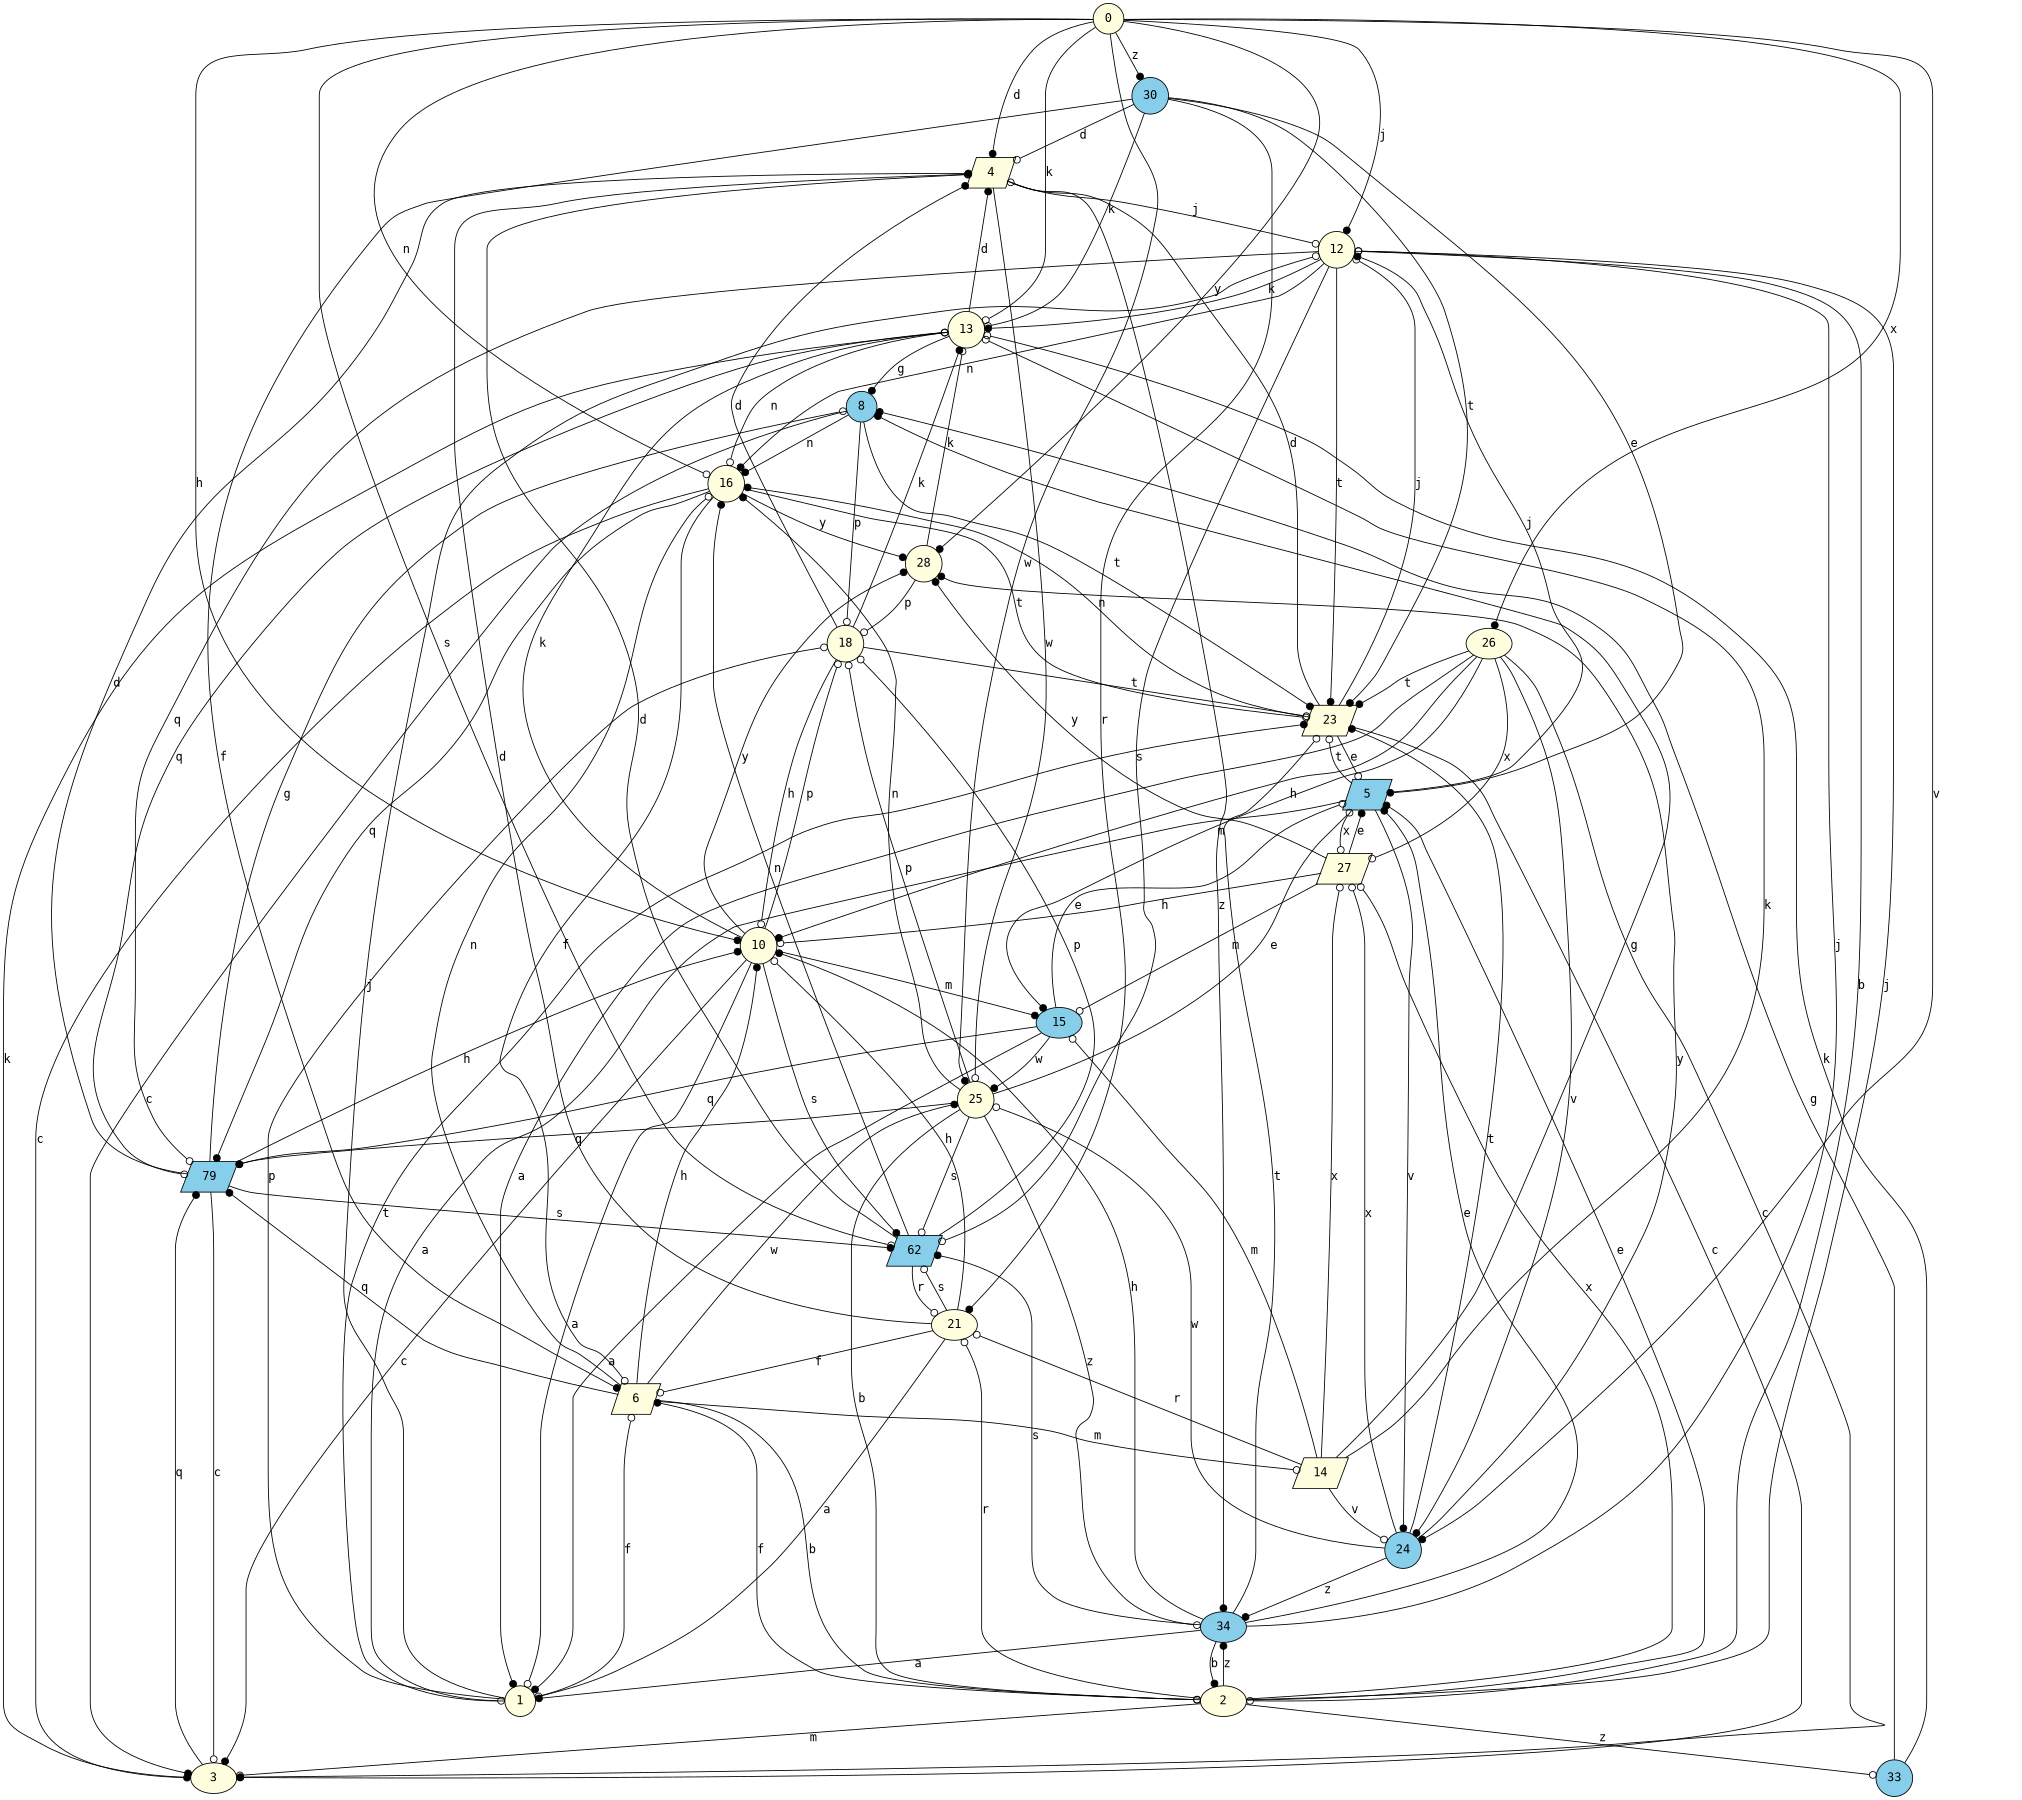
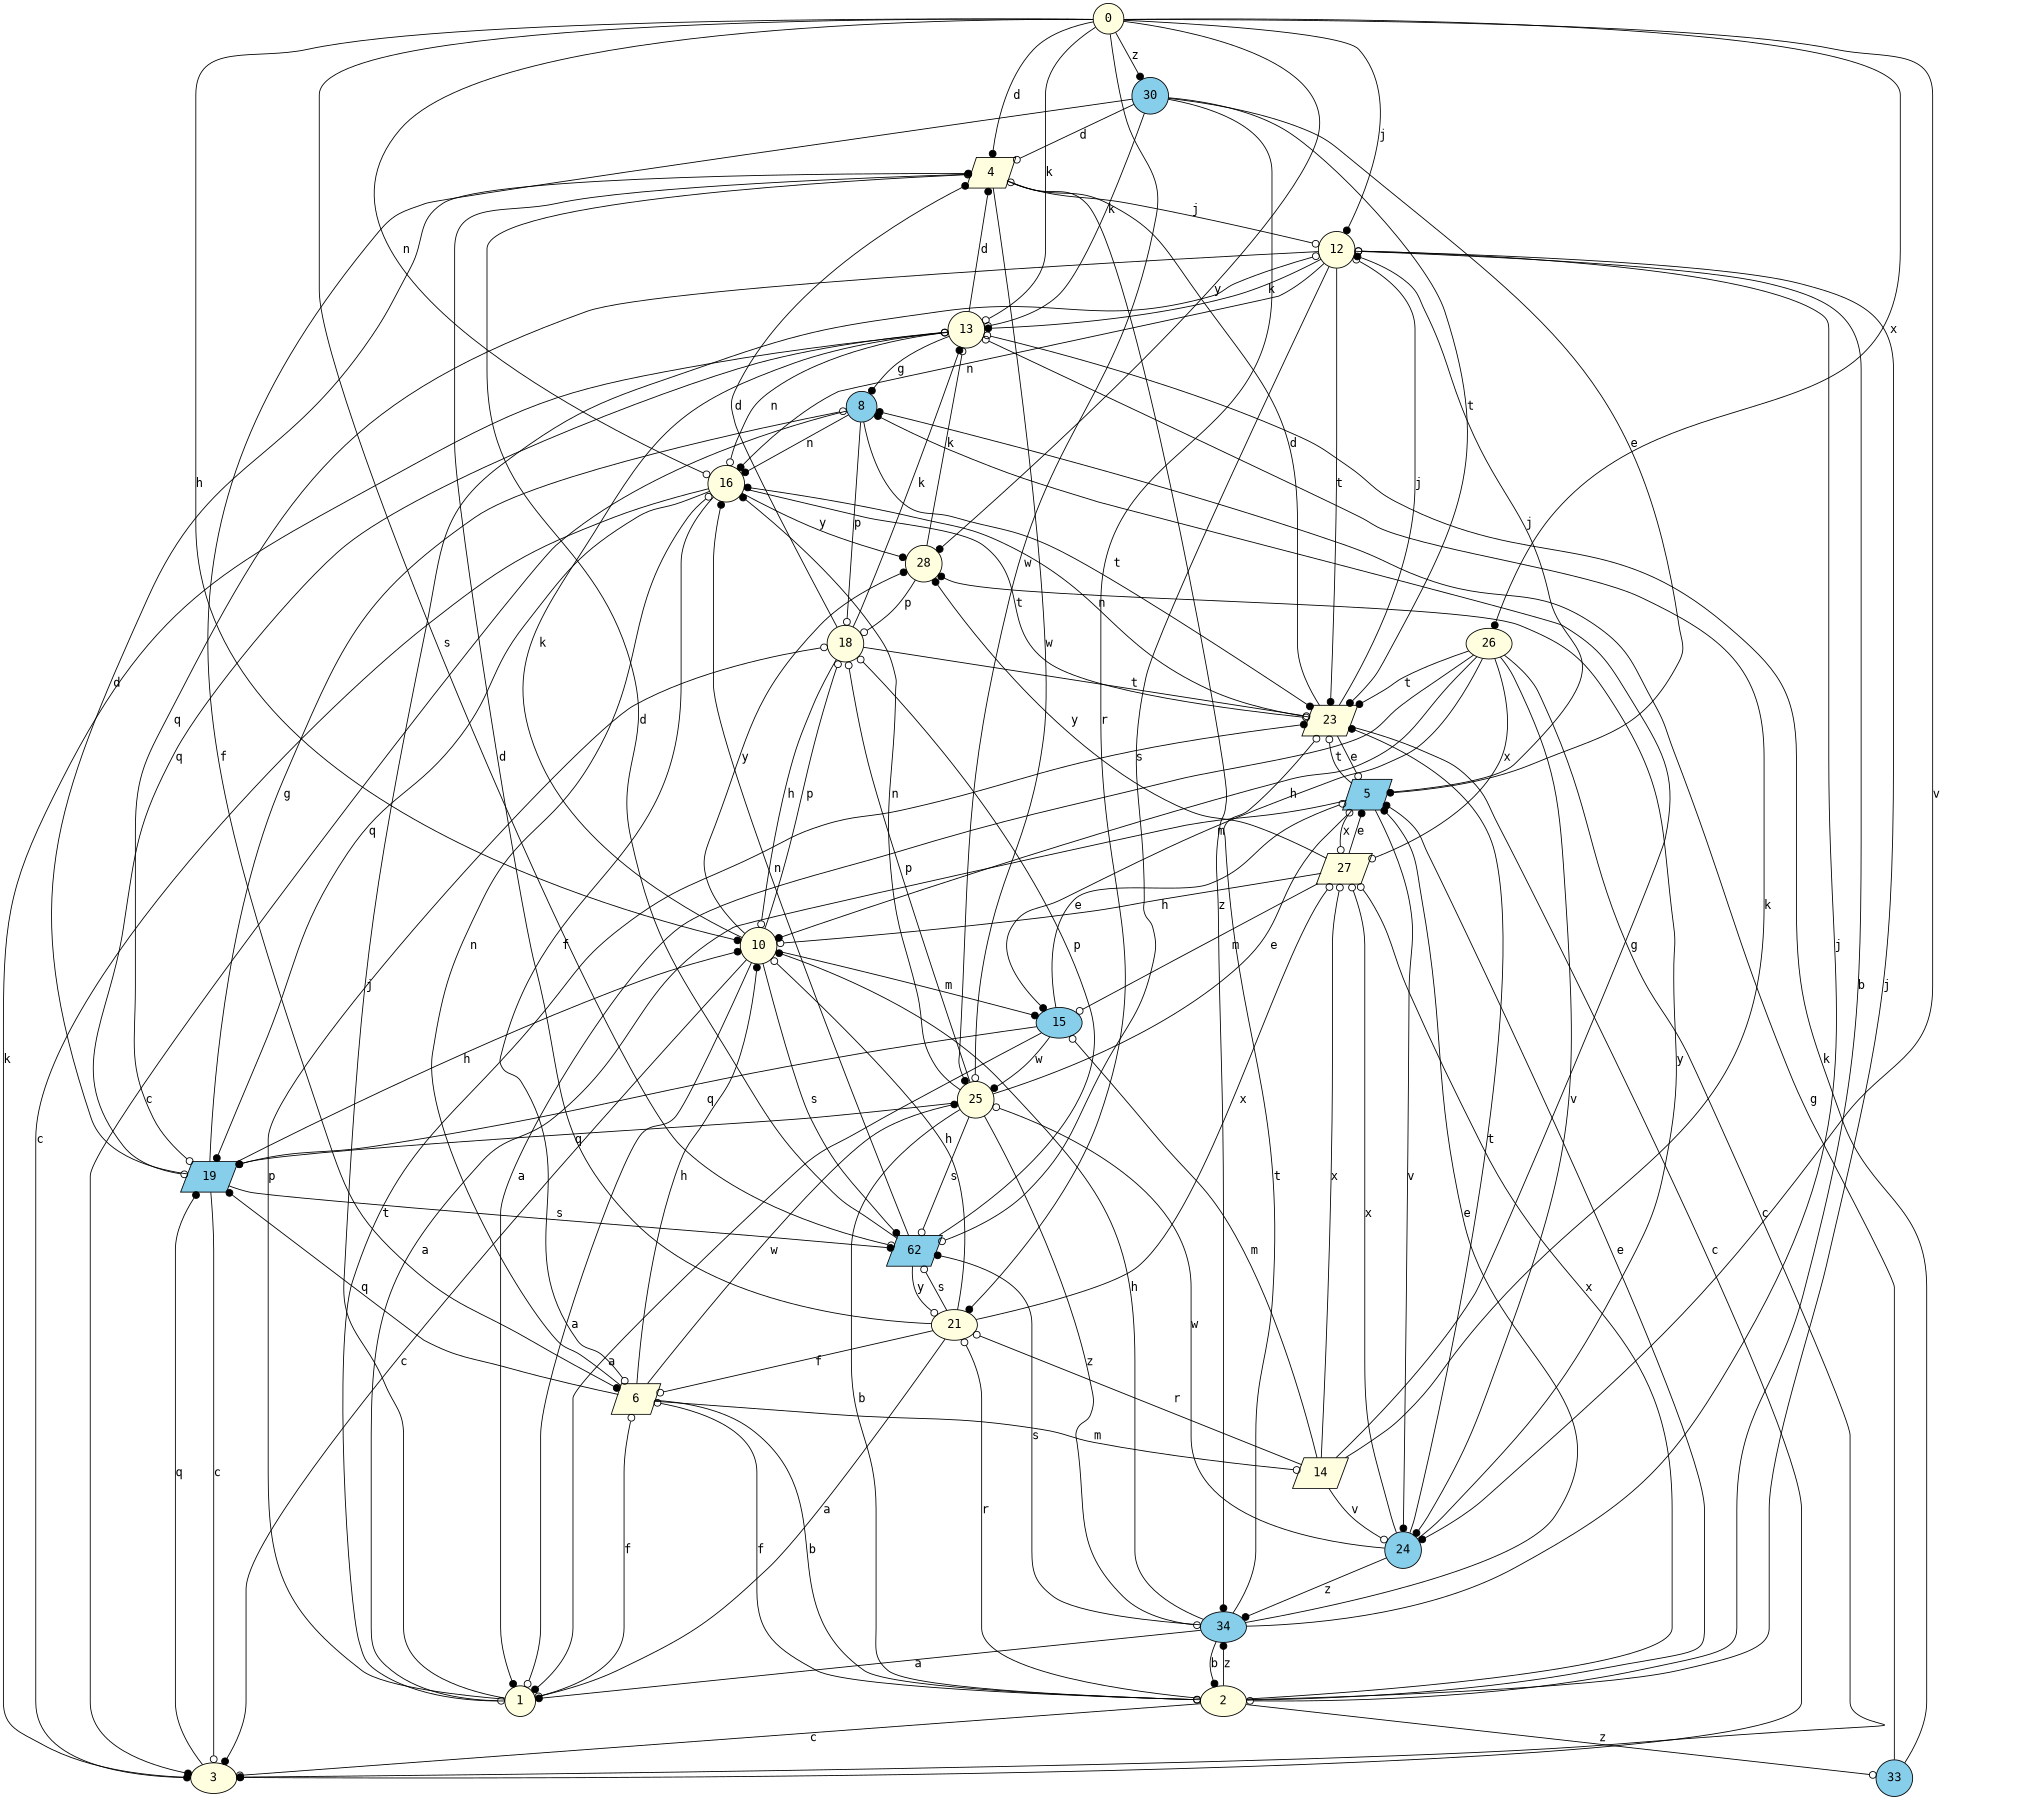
edge "21" -> "27": added, label "x"
node "79": label "79" -> "19"
edge "62" -> "21": label "r" -> "y"
edge "2" -> "6": arrowhead dot -> odot
edge "2" -> "3": label "m" -> "c"
